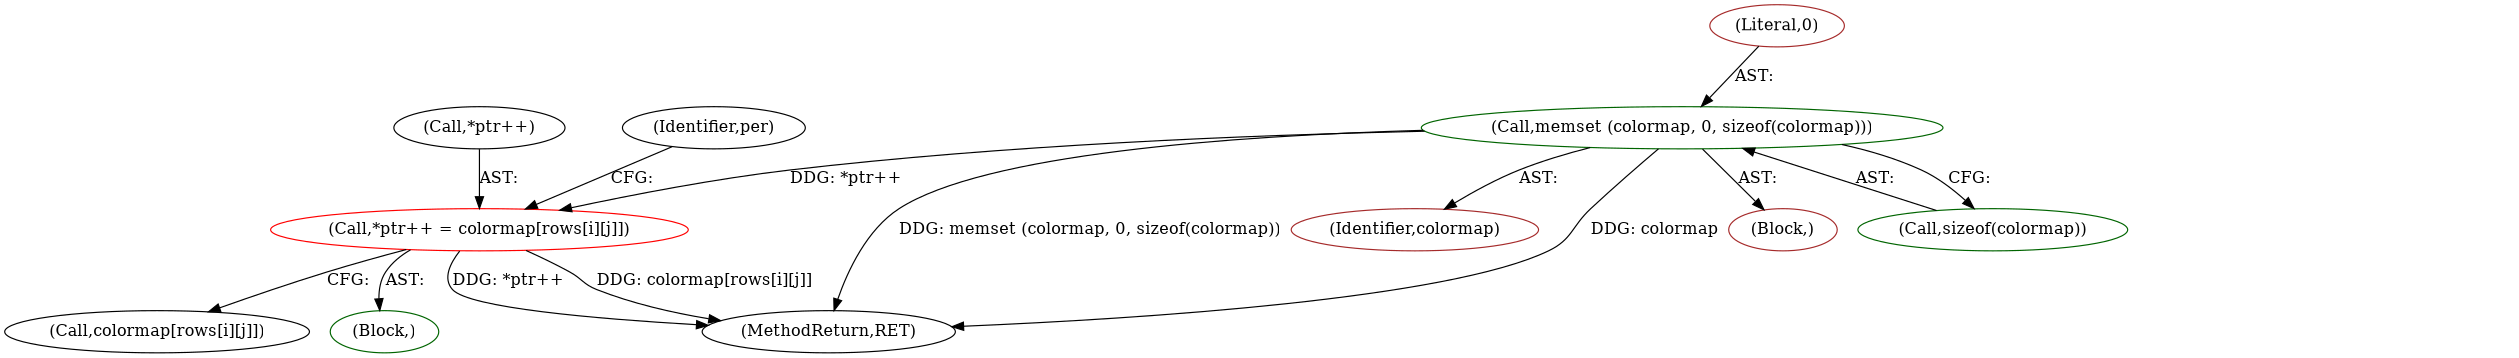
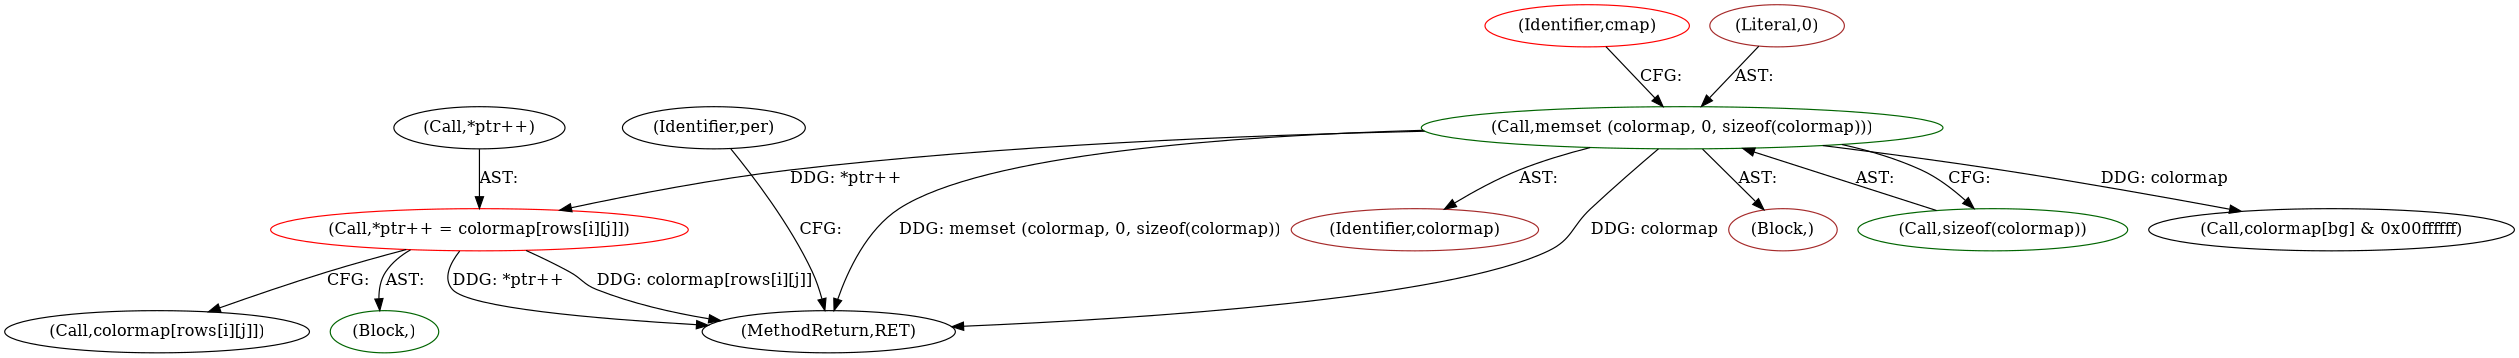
node "(Identifier,cmap)": added
edge "(Identifier,per)" -> "(Call,*ptr++ = colormap[rows[i][j]])": now "(Identifier,per)" -> "(MethodReturn,RET)"
node "(Call,colormap[bg] & 0x00ffffff)": added
